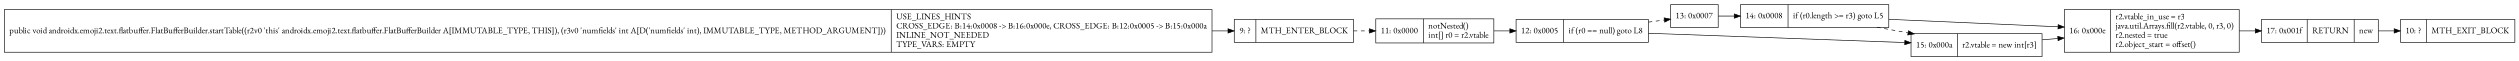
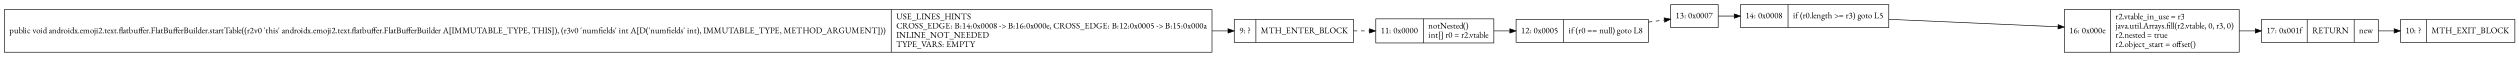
node "15: 0x000a": removed
